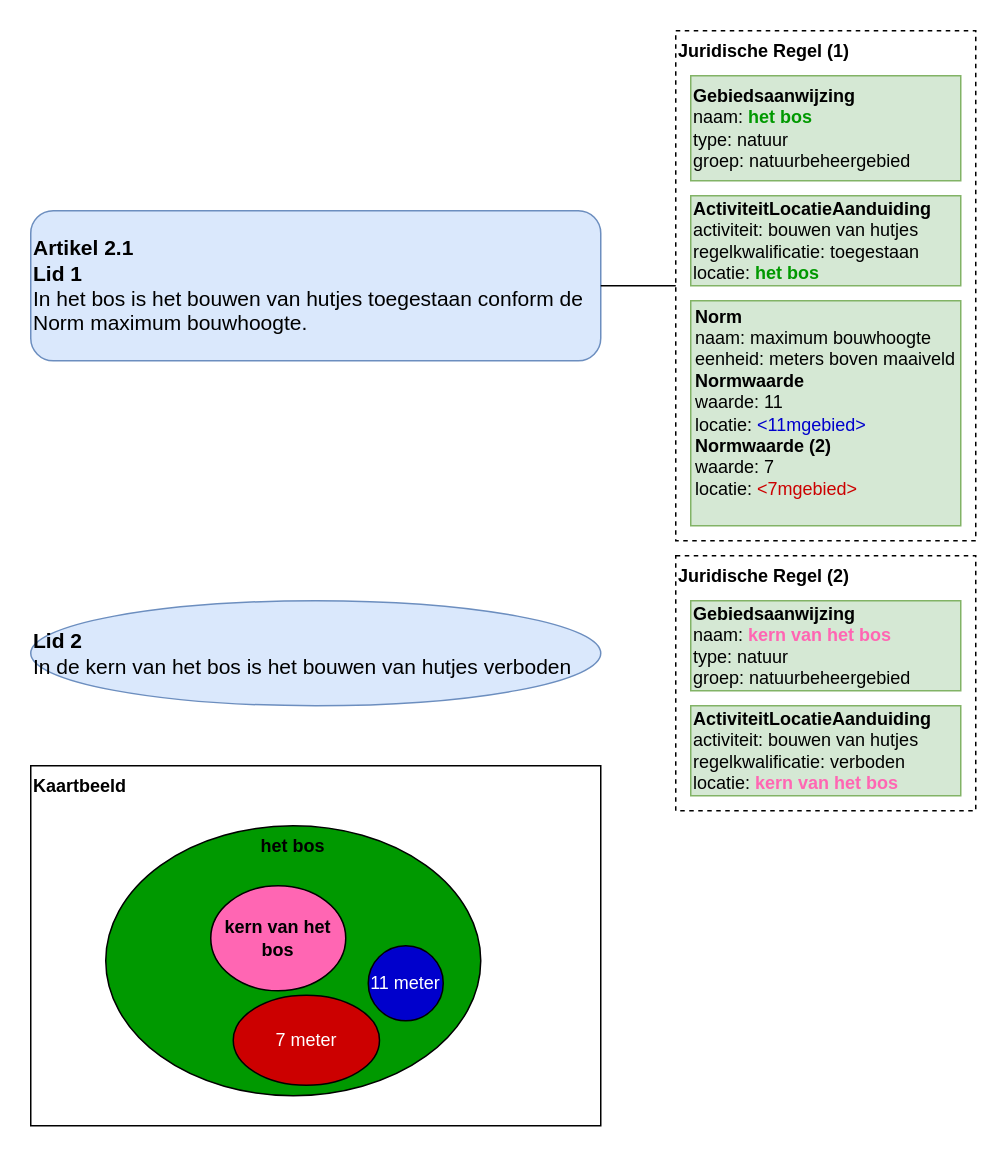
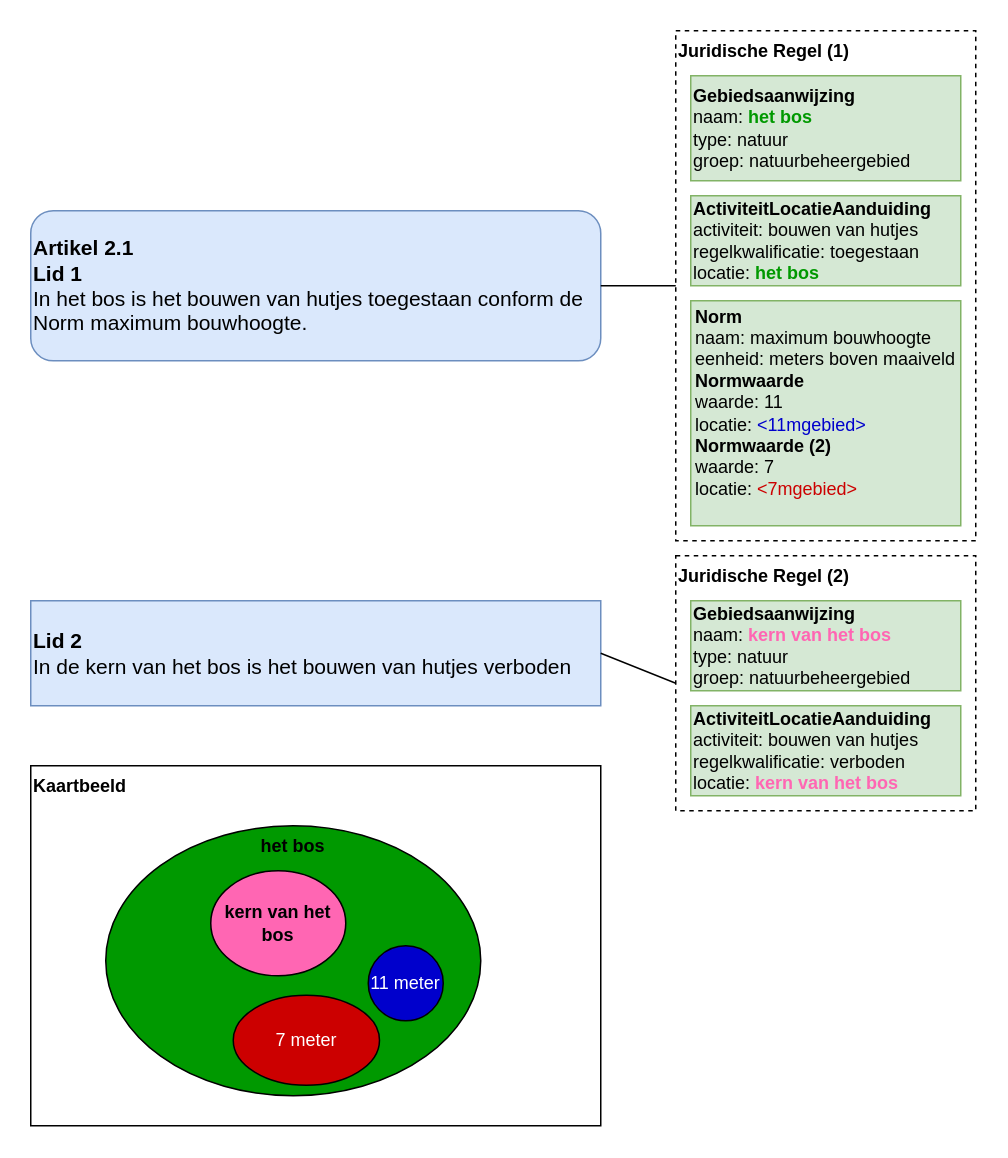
node "Lid 2 In de kern van het bos is het bouwen van hutjes verboden": shape ellipse -> rectangle
edge "Lid 2 In de kern van het bos is het bouwen van hutjes verboden" -- "Juridische Regel (2)": added
node "kern van het bos": moved (278, 938) -> (278, 923)
